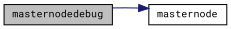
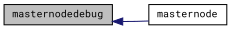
edge "masternodedebug" -> "masternode": reversed
